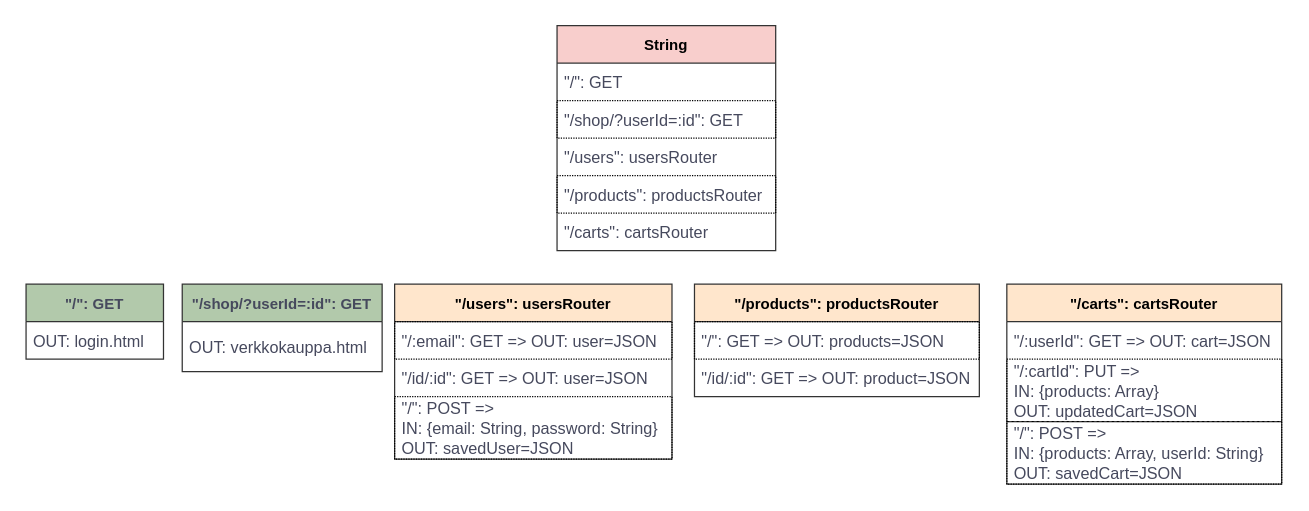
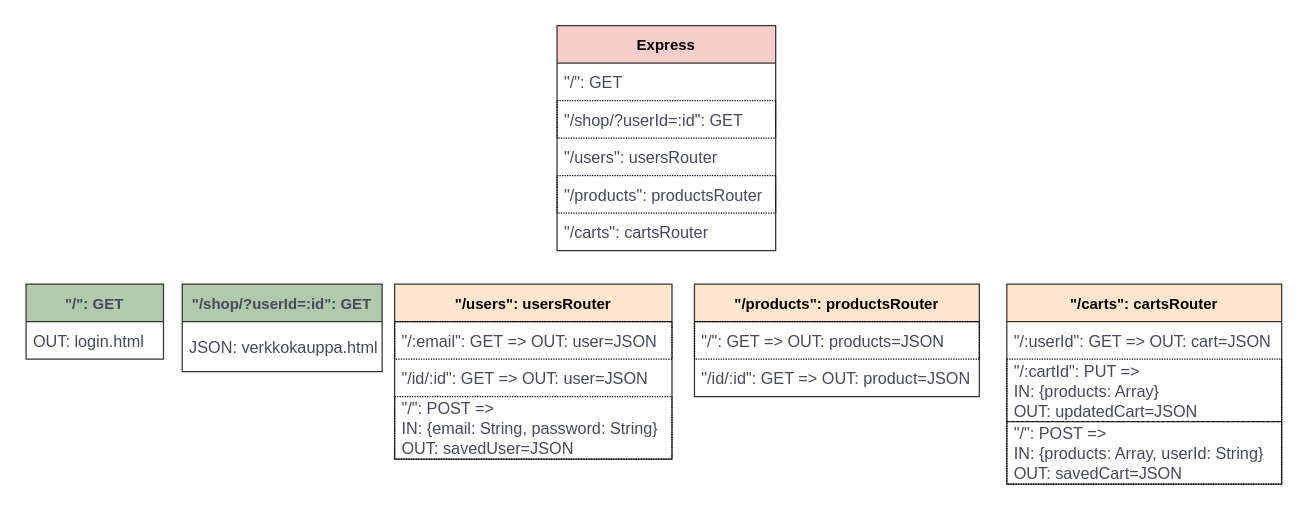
node "String": label "String" -> "Express"
node "OUT: verkkokauppa.html": label "OUT: verkkokauppa.html" -> "JSON: verkkokauppa.html"
